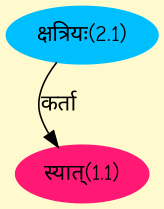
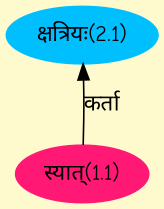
edge "क्षत्रियः(2.1)" -> "स्यात्(1.1)": reversed
